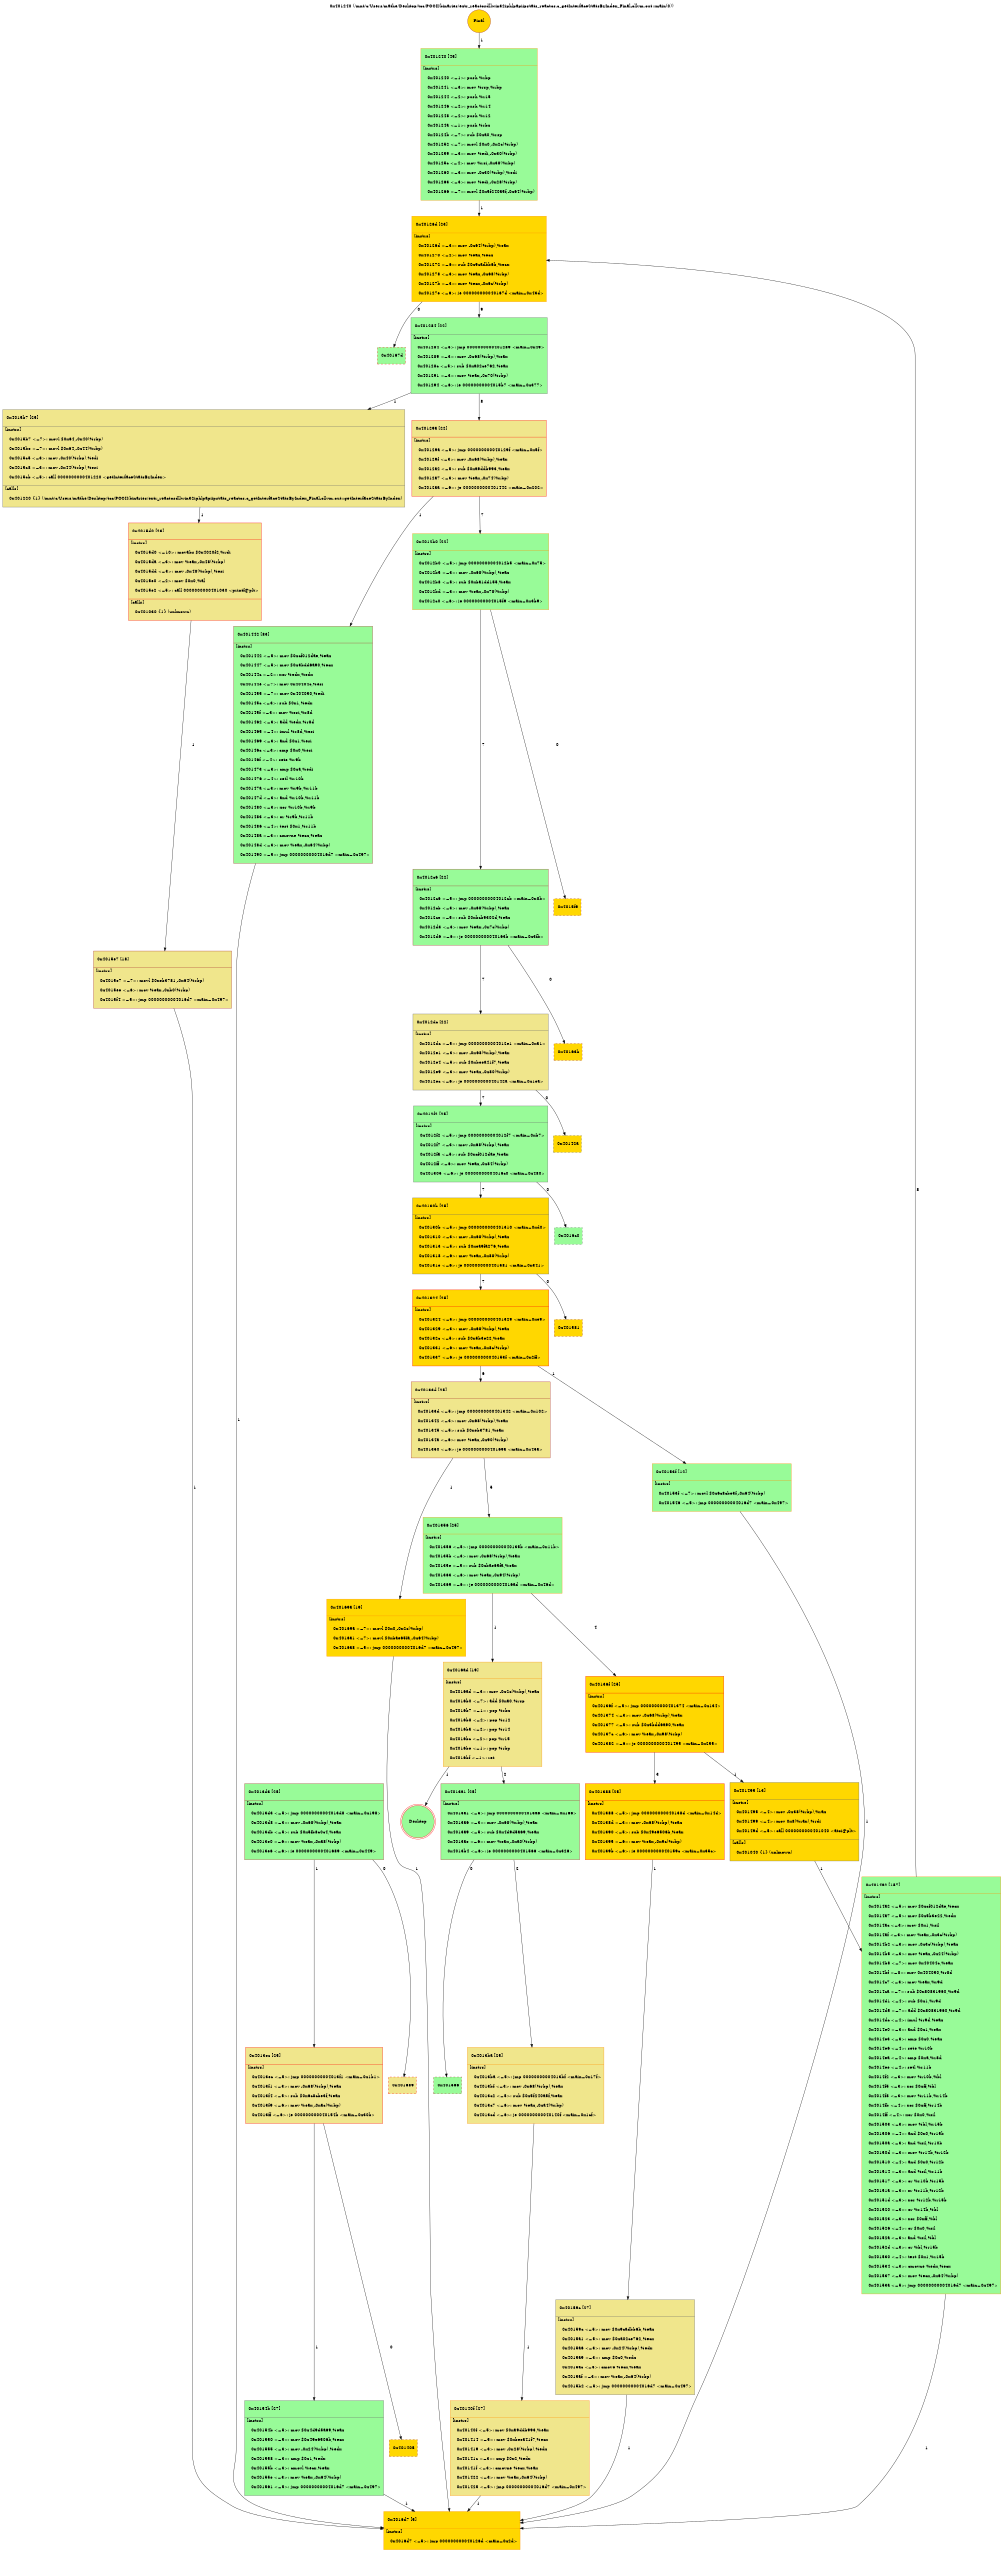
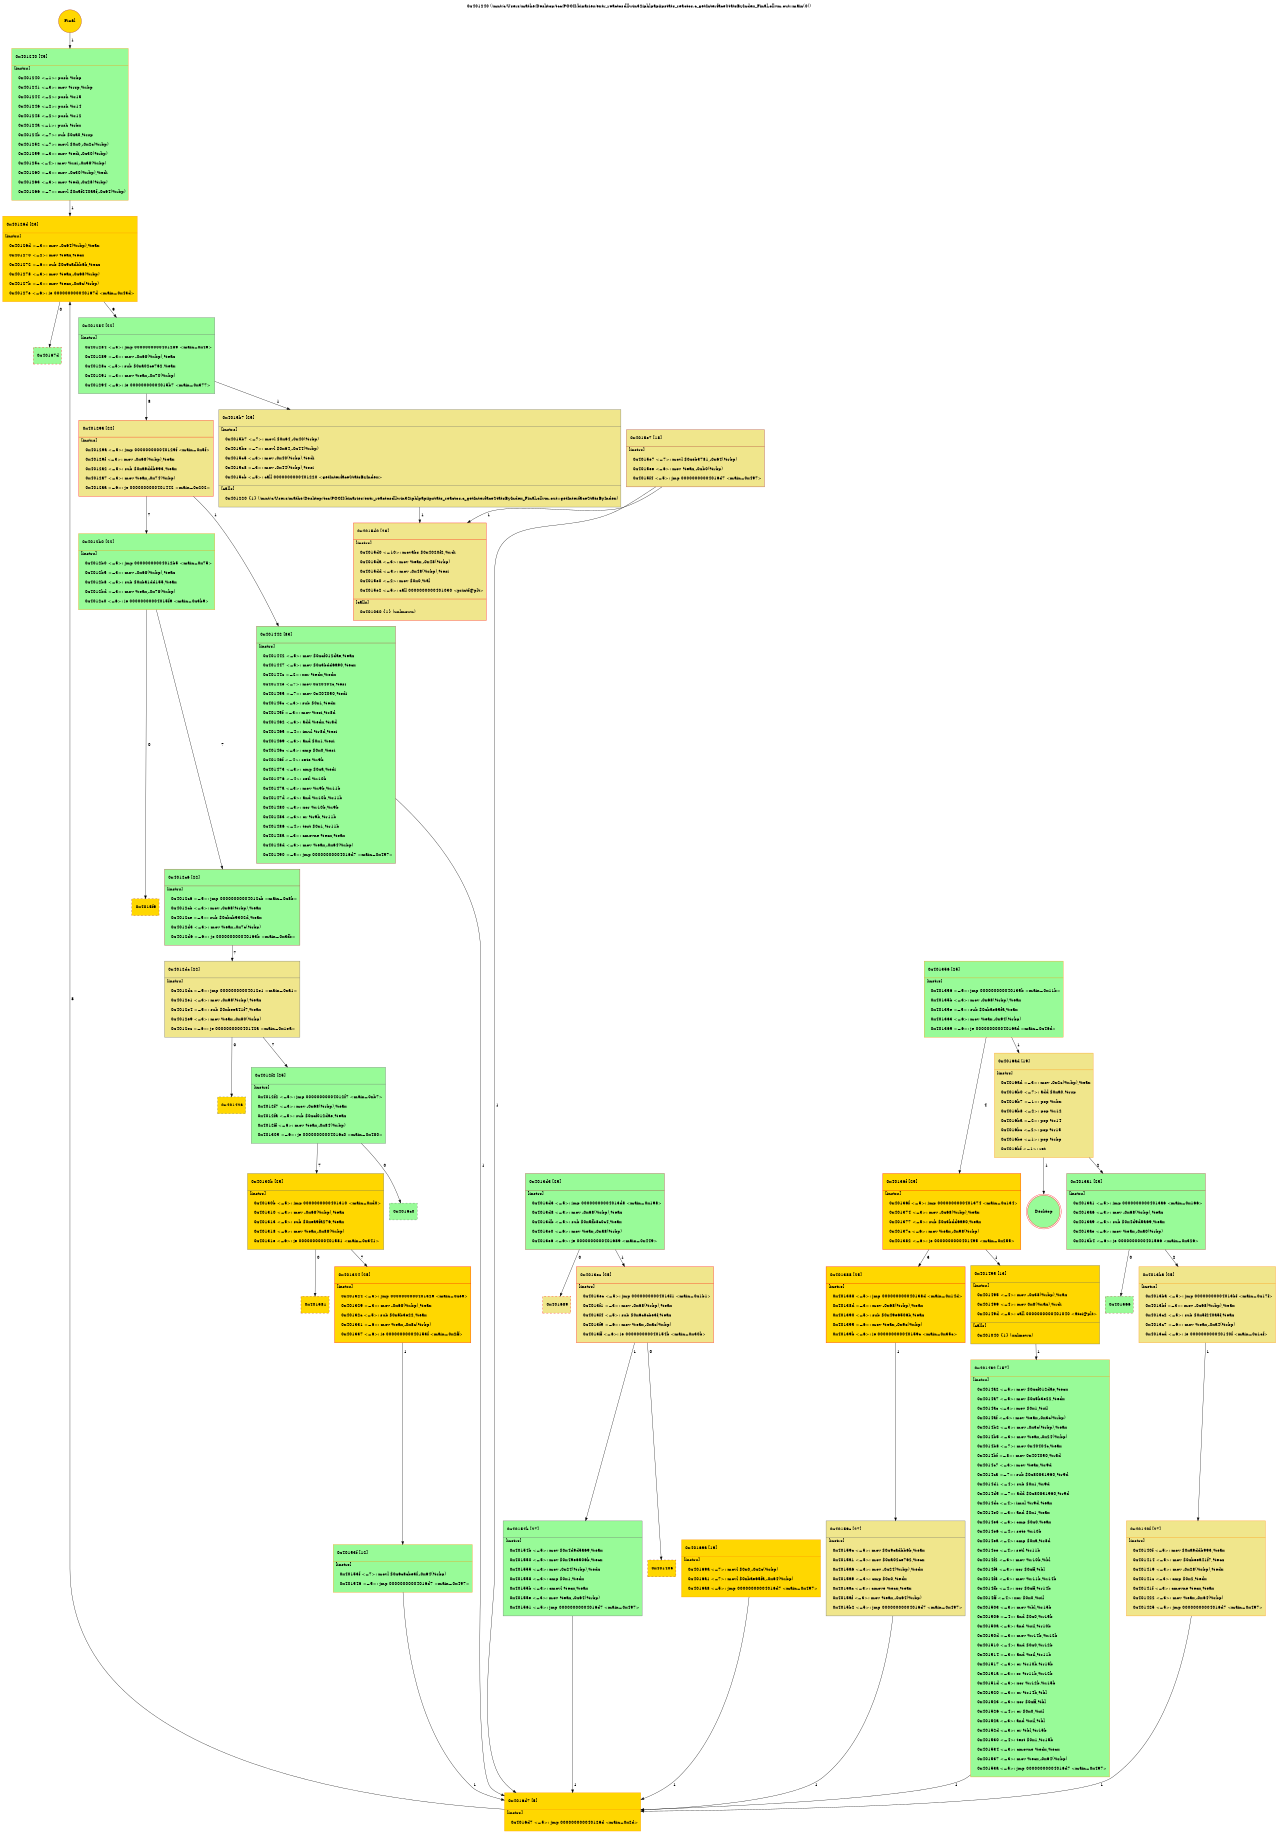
edge "0x4015d0 [23]" -> "0x4015e7 [18]": reversed
edge "0x4014a2 [157]" -> "0x40126d [23]": now "0x4016d7 [5]" -> "0x40126d [23]"
node "0x40163b": removed
node "0x40133d [25]": removed
